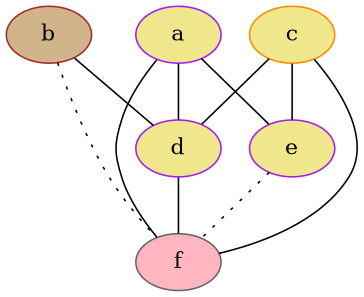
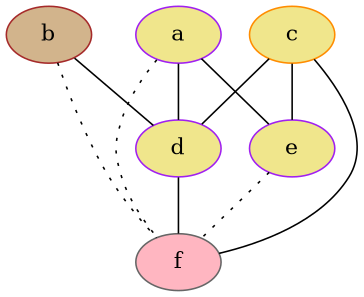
edge "a" -- "f": style solid -> dotted
